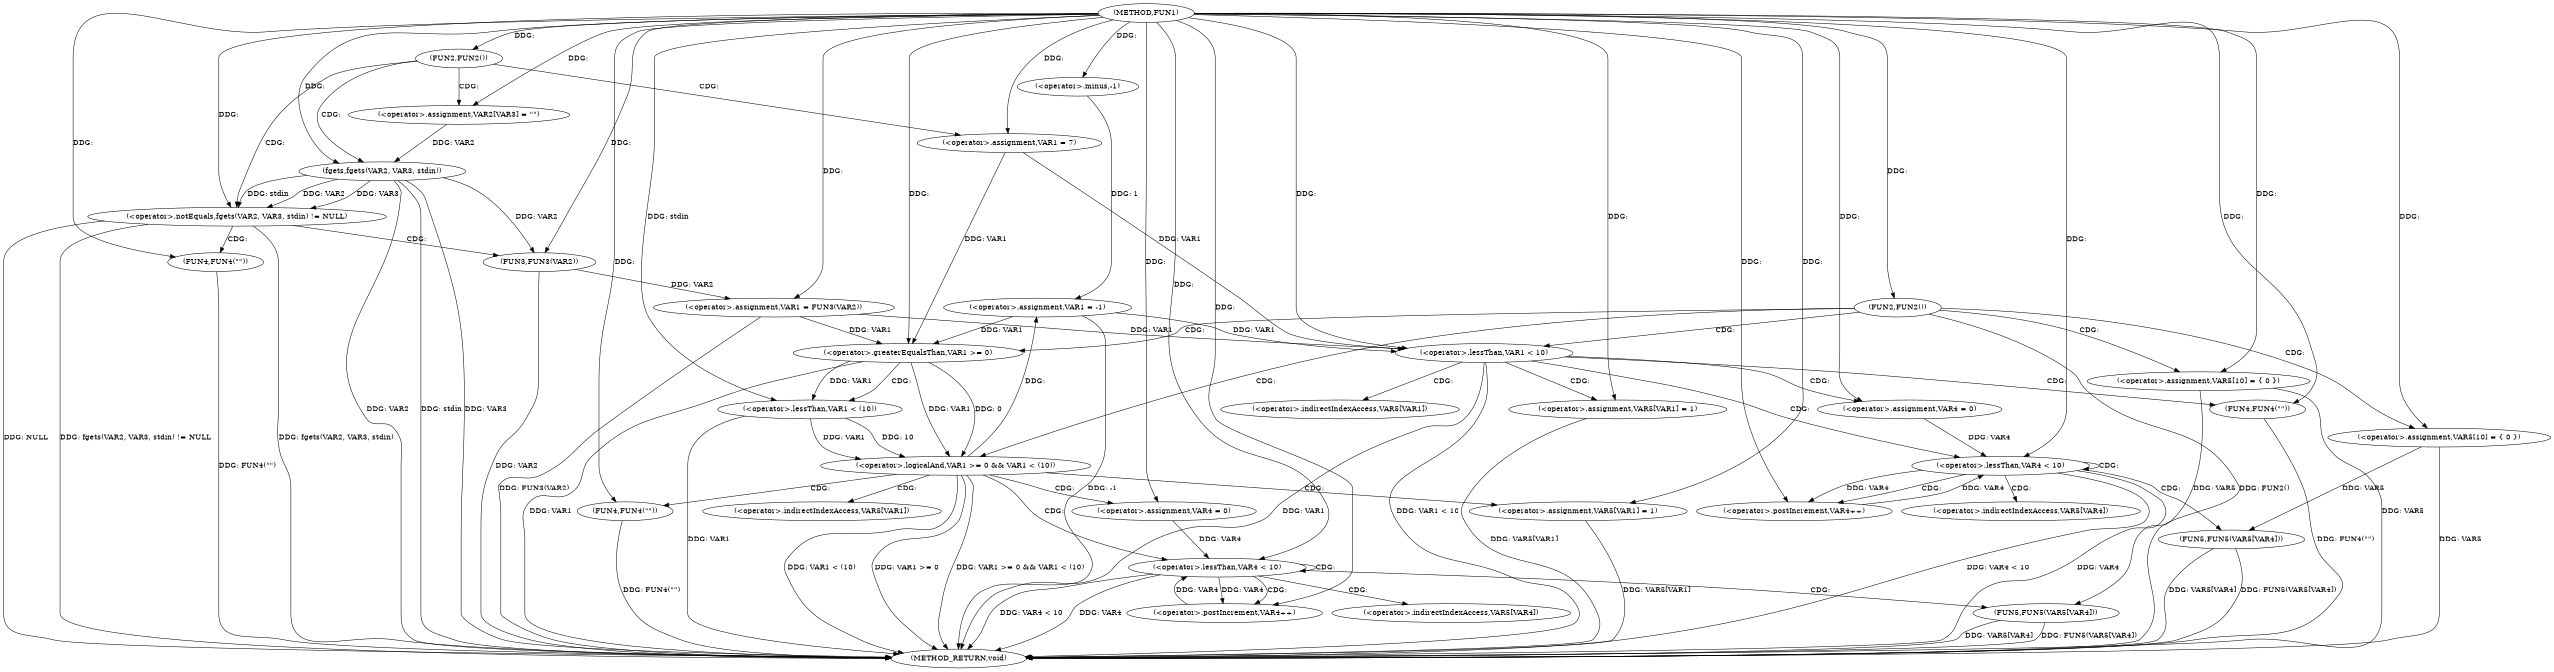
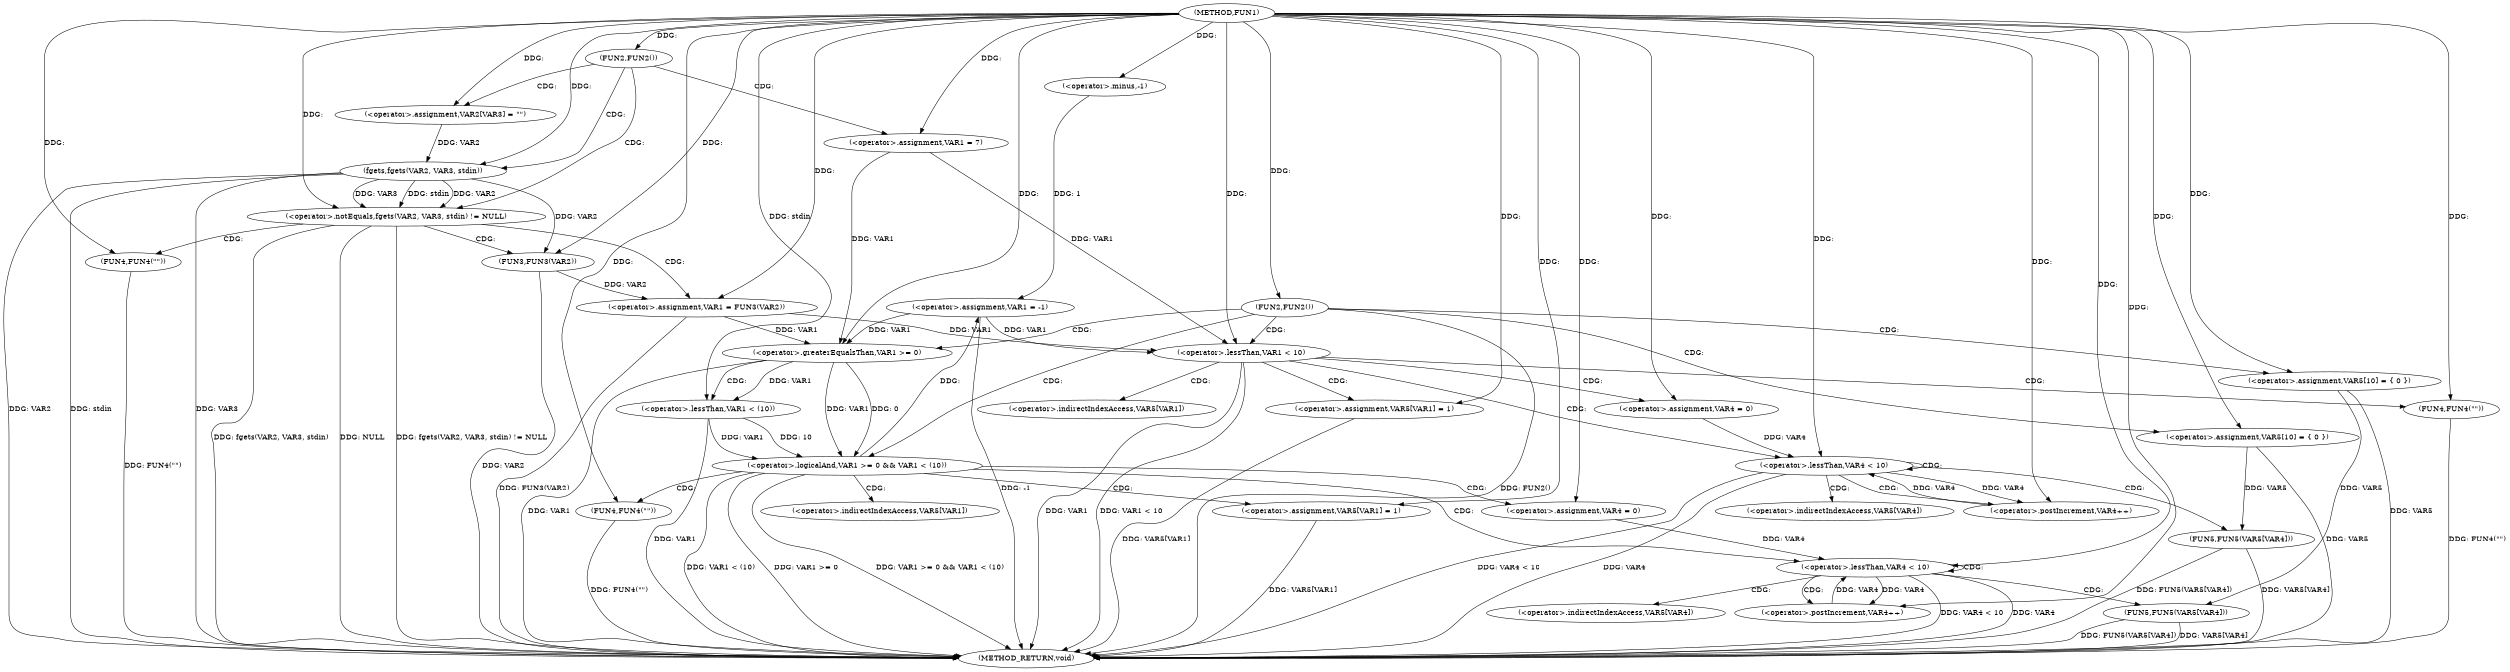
edge "(<operator>.notEquals,fgets(VAR2, VAR3, stdin) != NULL)" -> "(<operator>.assignment,VAR1 = FUN3(VAR2))": added, label "CDG:"
